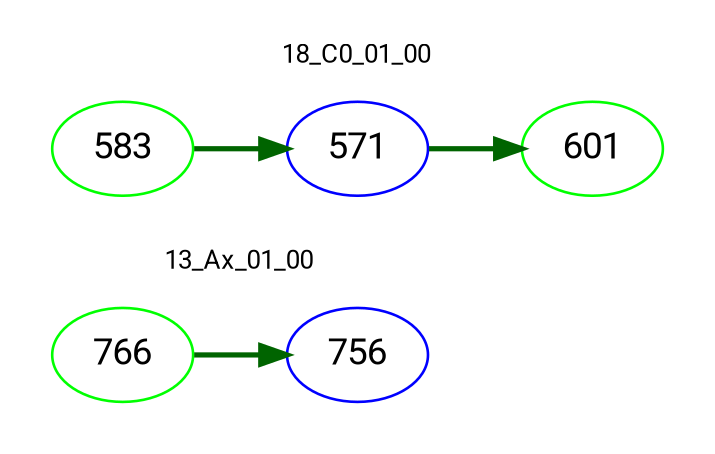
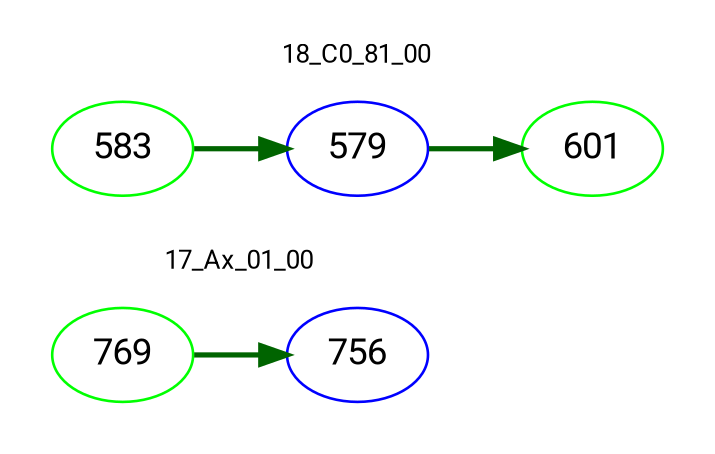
cluster "18_C0_01_00": label "18_C0_01_00" -> "18_C0_81_00"
node "571": label "571" -> "579"
cluster "13_Ax_01_00": label "13_Ax_01_00" -> "17_Ax_01_00"
node "766": label "766" -> "769"
